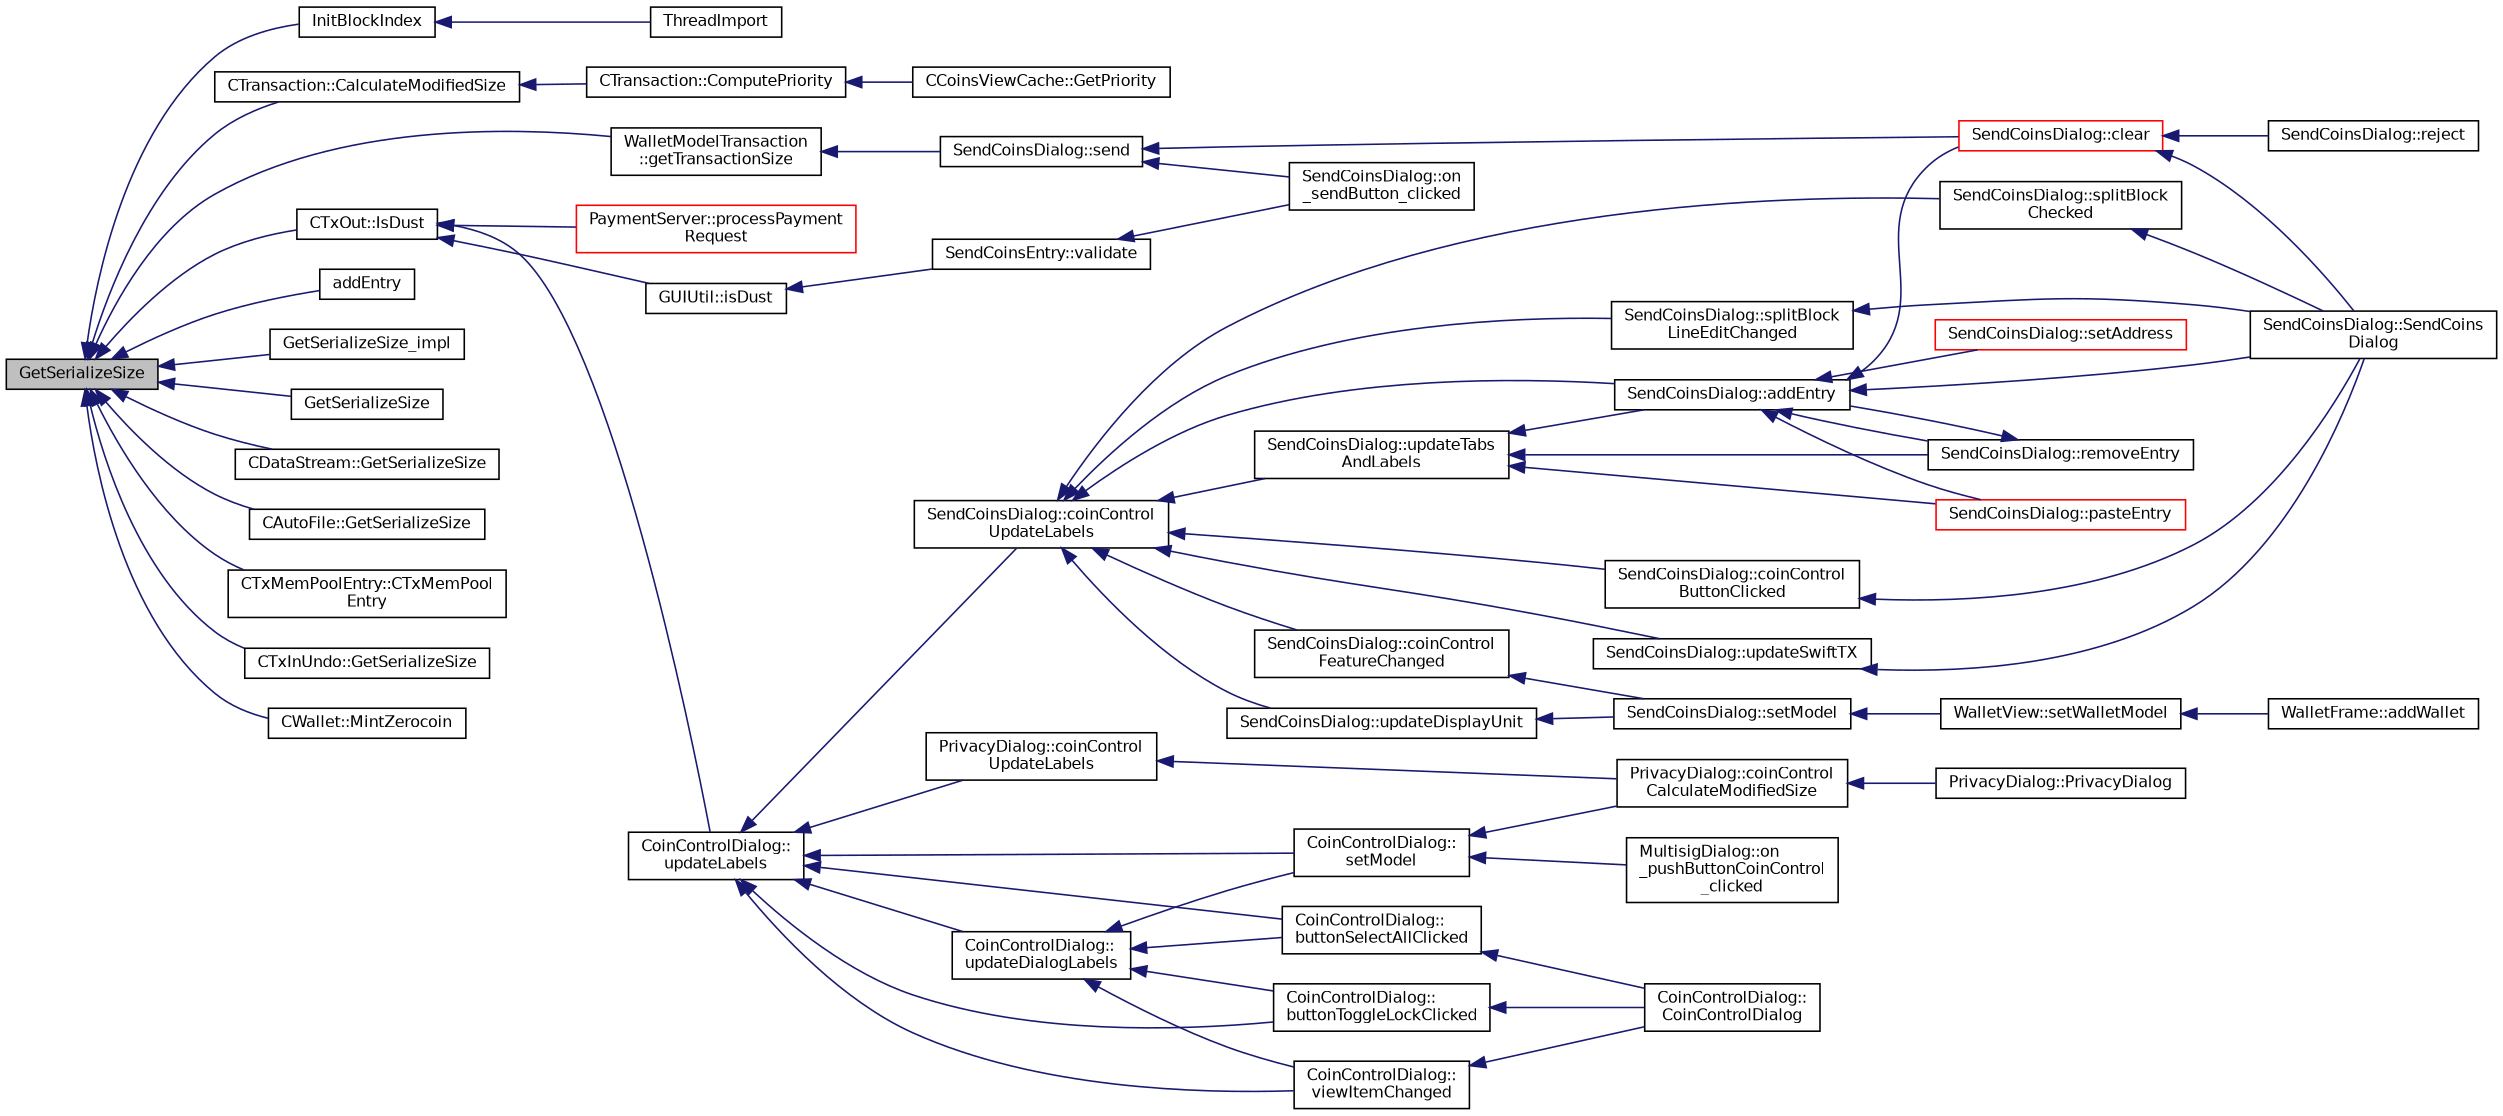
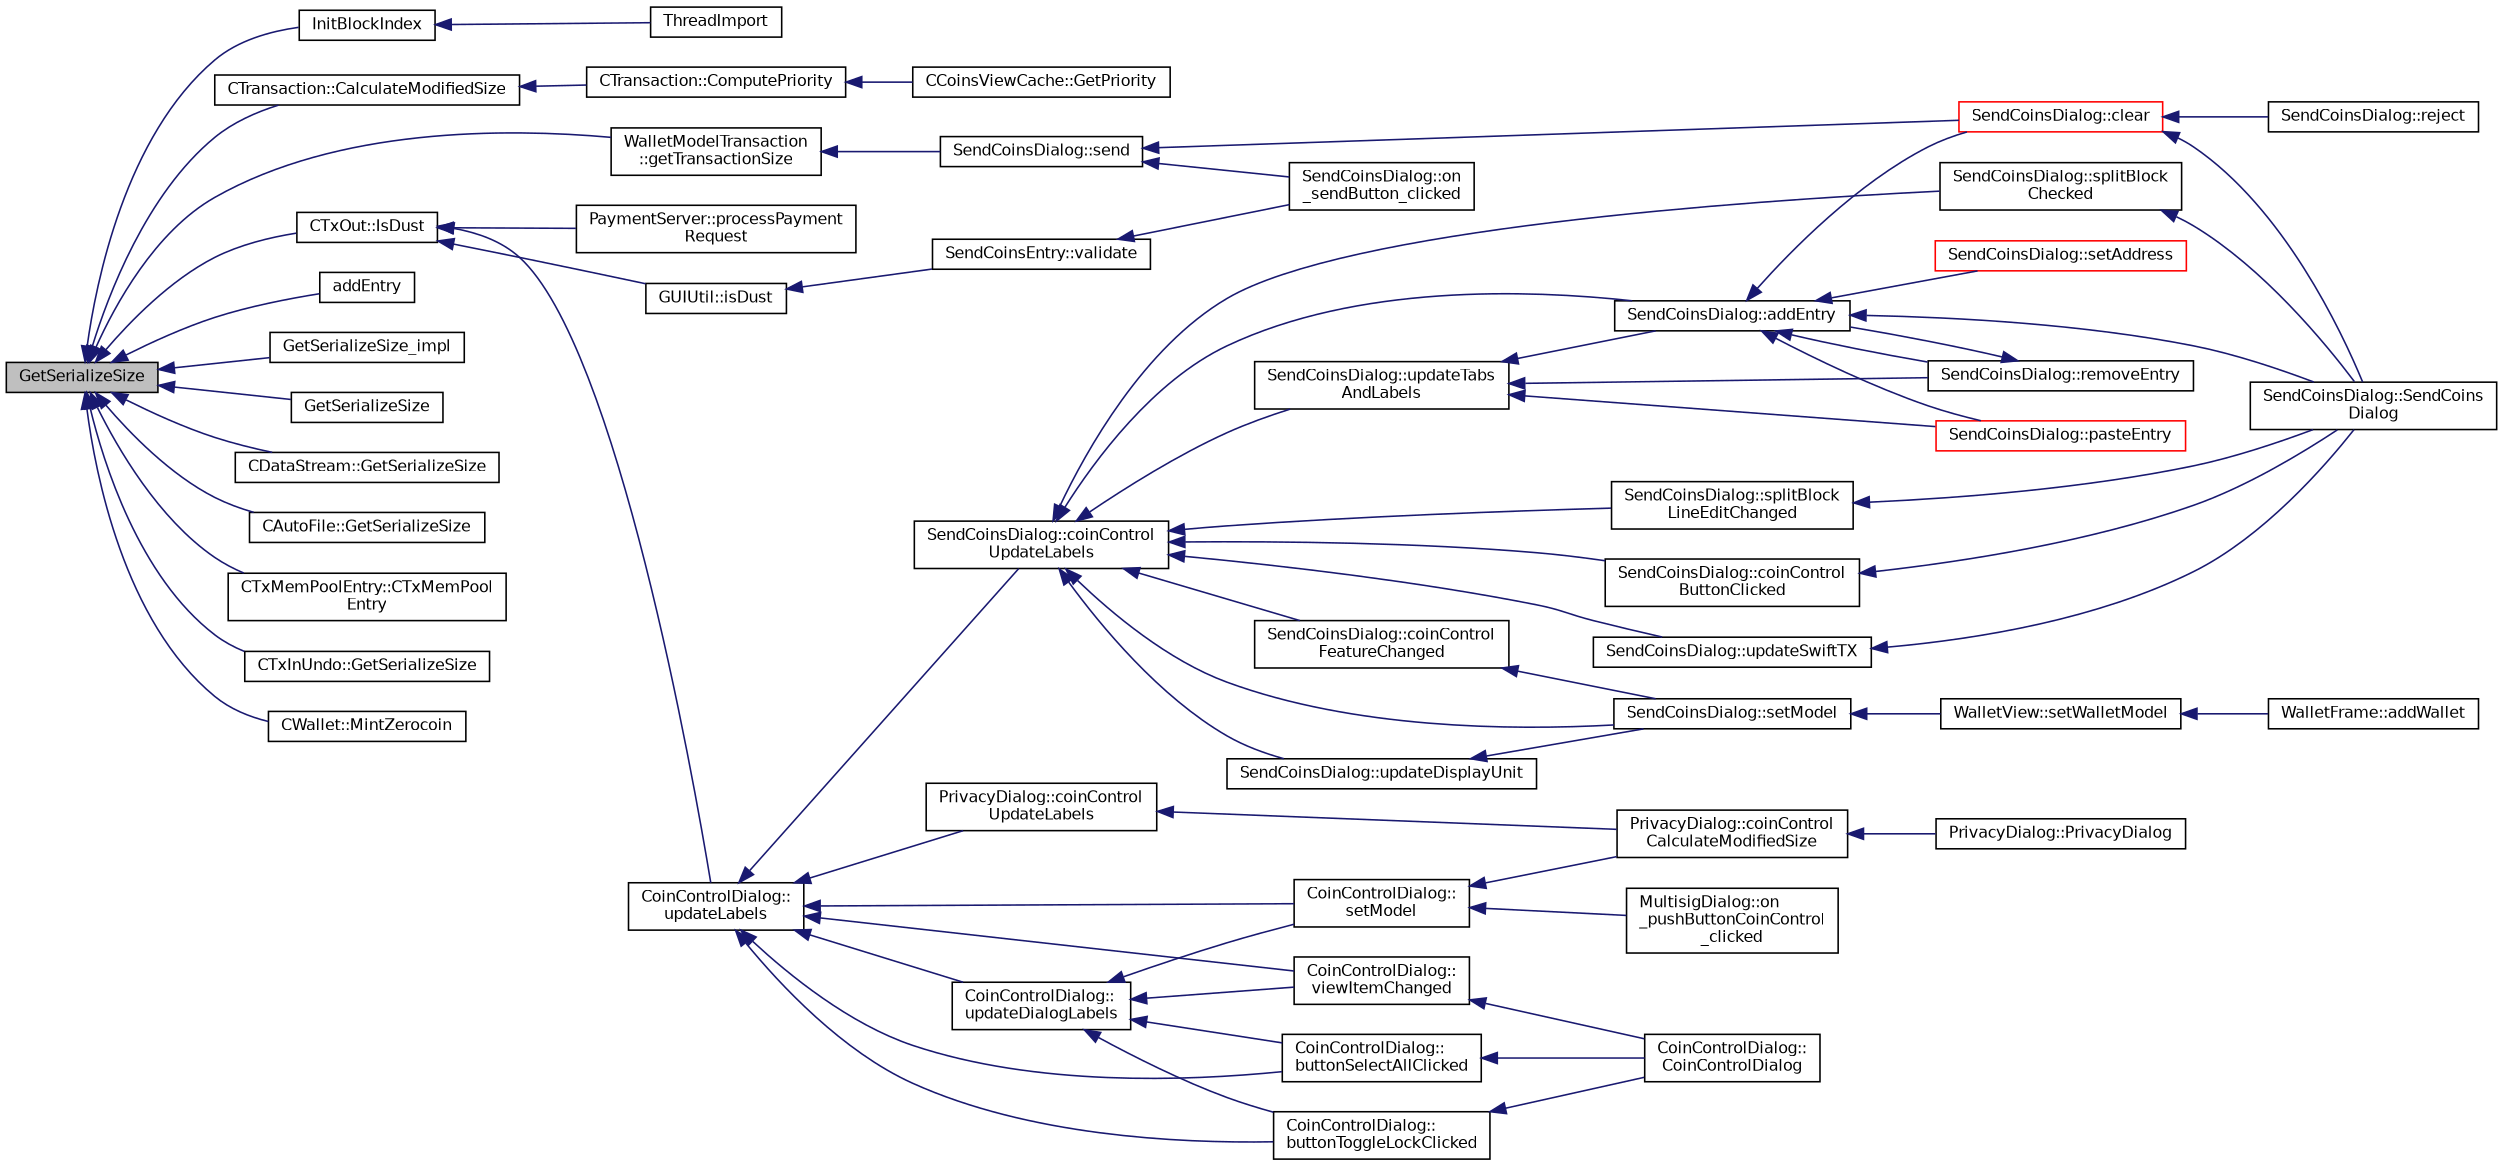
node "PaymentServer::processPayment Request": color red -> black
edge "SendCoinsDialog::setModel" -> "SendCoinsDialog::coinControl UpdateLabels": added
